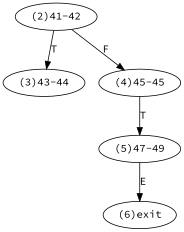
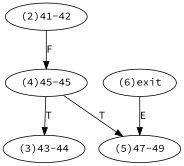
edge "(2)41-42" -> "(3)43-44": now "(4)45-45" -> "(3)43-44"
edge "(5)47-49" -> "(6)exit": reversed
